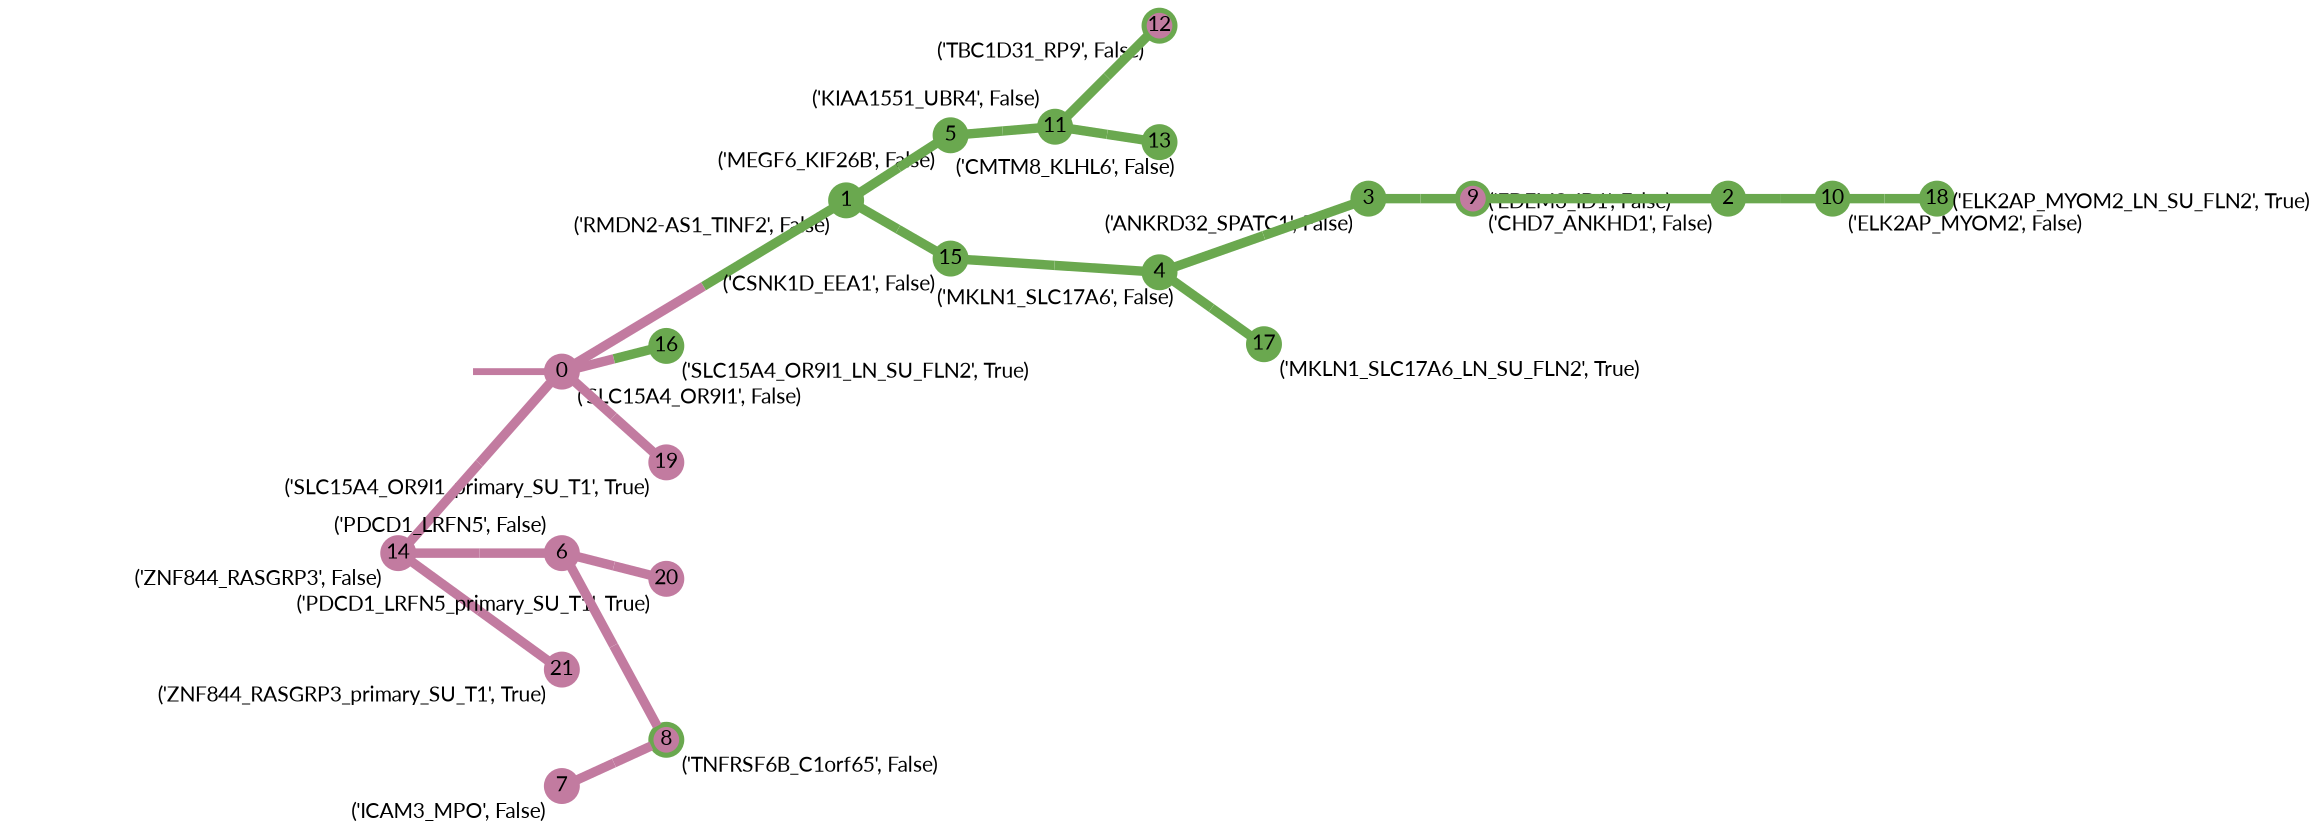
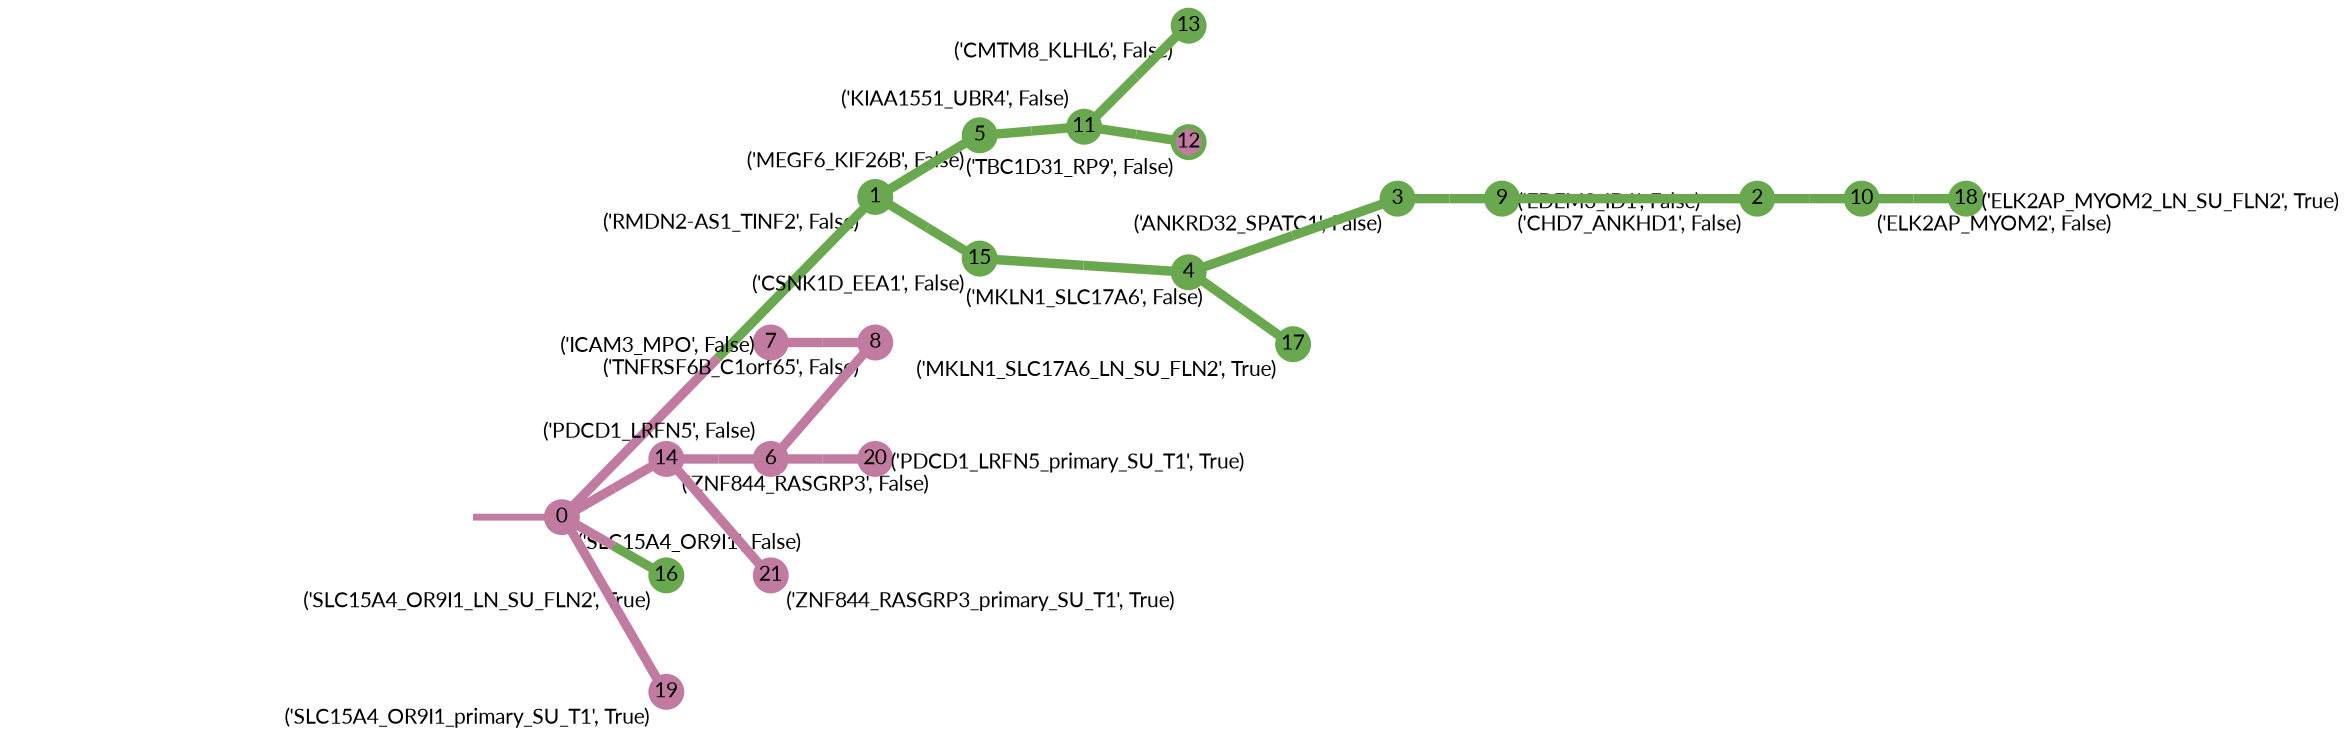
node "9 ('EDEM3_ID1', False)": fillcolor #c27ba0ff -> #6aa84fff
edge "14 ('ZNF844_RASGRP3', False)" -> "0 ('SLC15A4_OR9I1', False)": reversed
node "8 ('TNFRSF6B_C1orf65', False)": color #6aa84fff -> #c27ba0ff
